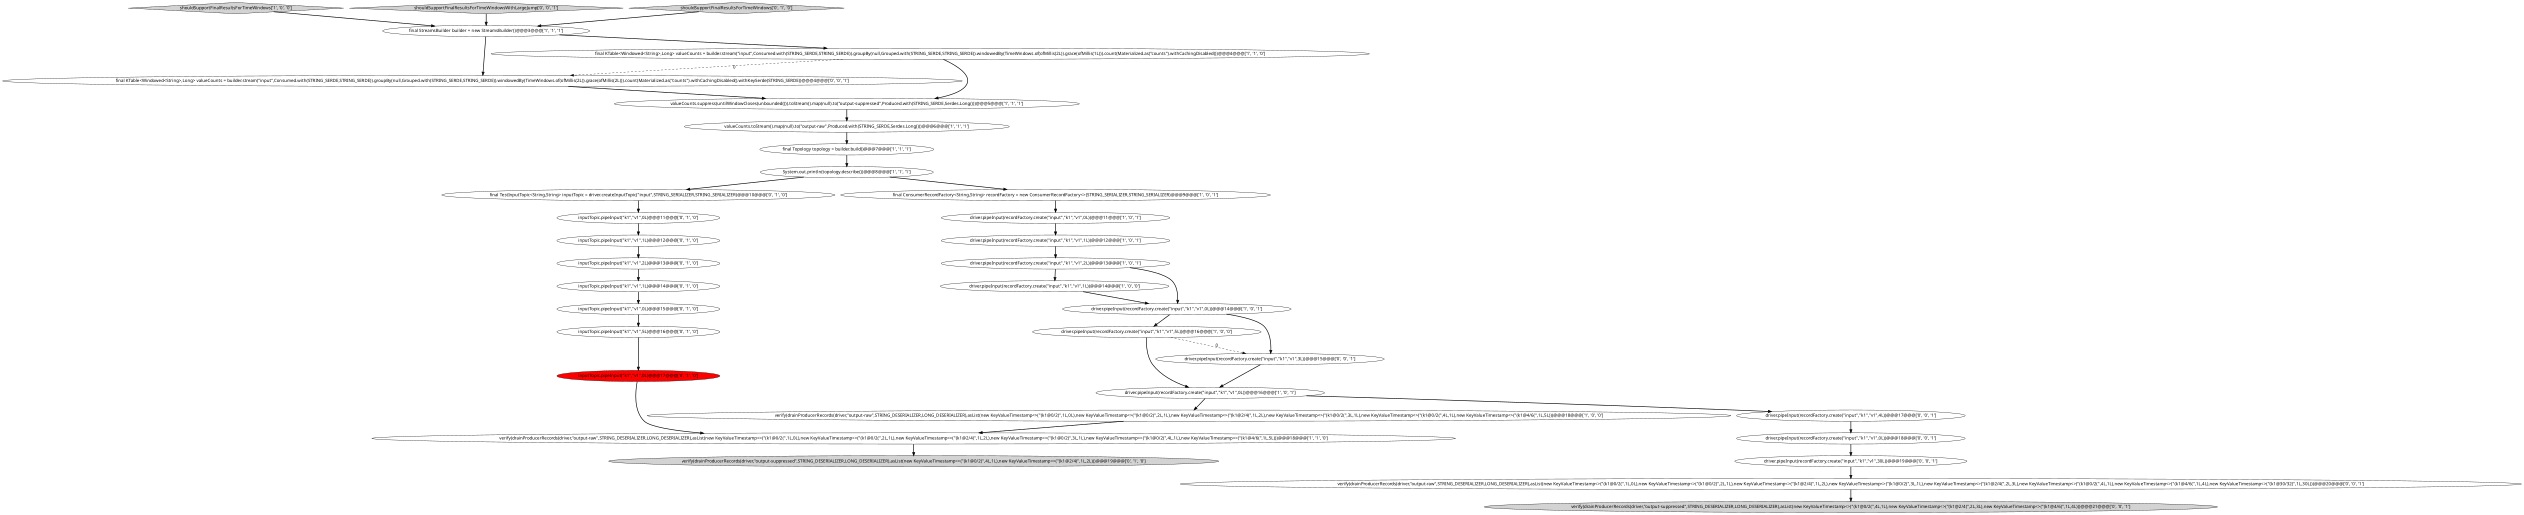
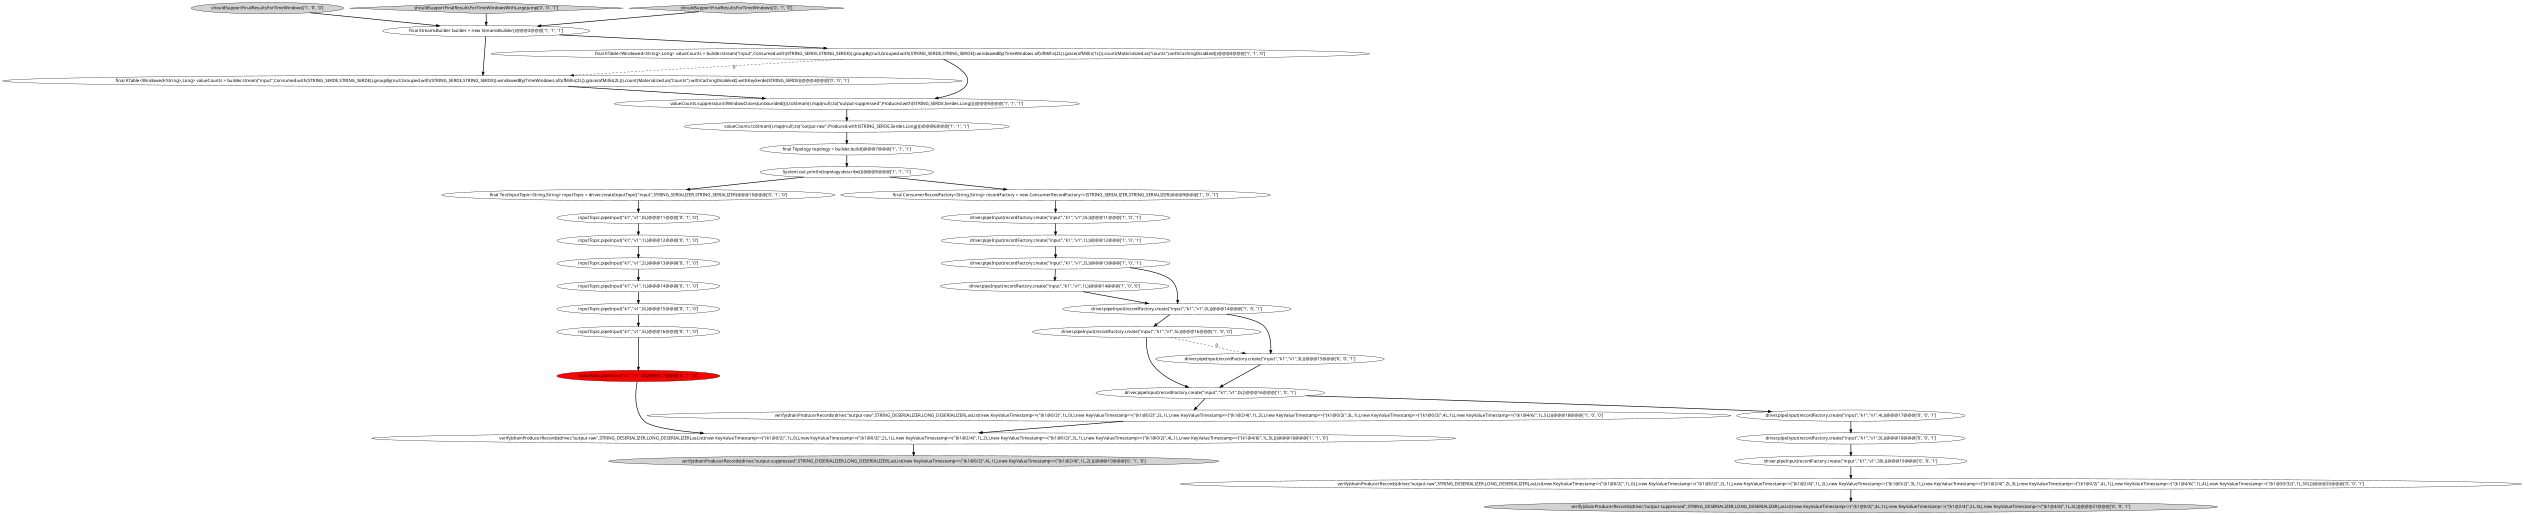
node "shouldSupportFinalResultsForTimeWindows['1', '0', '0']": shape diamond -> ellipse
